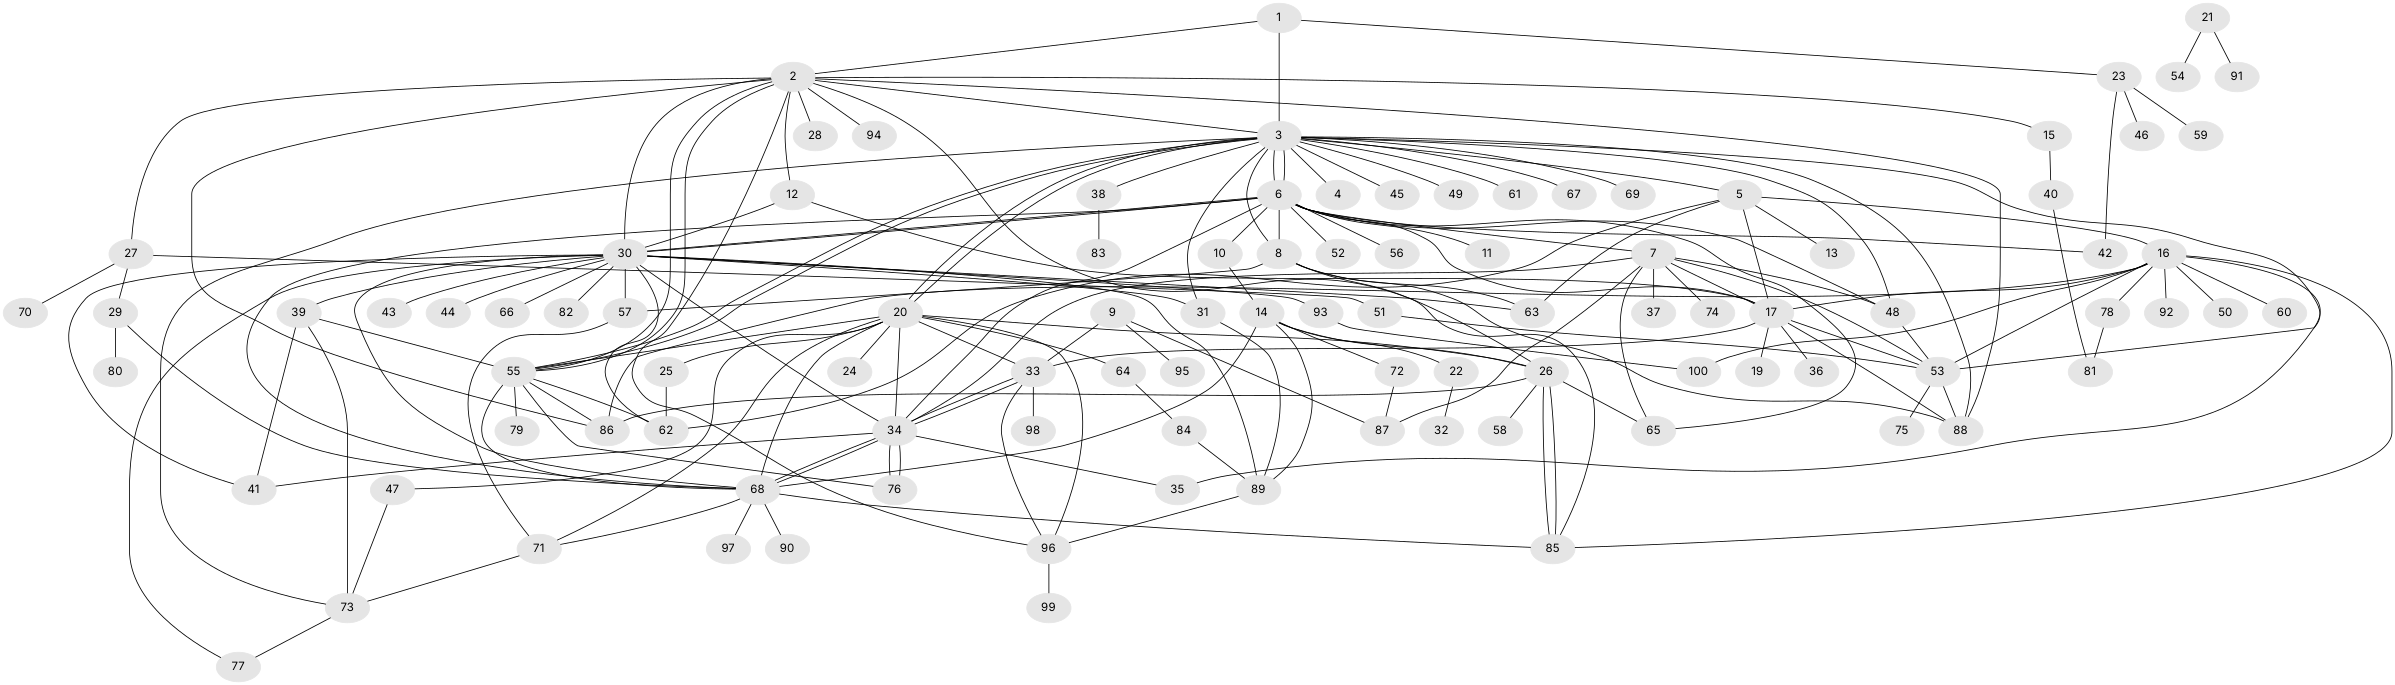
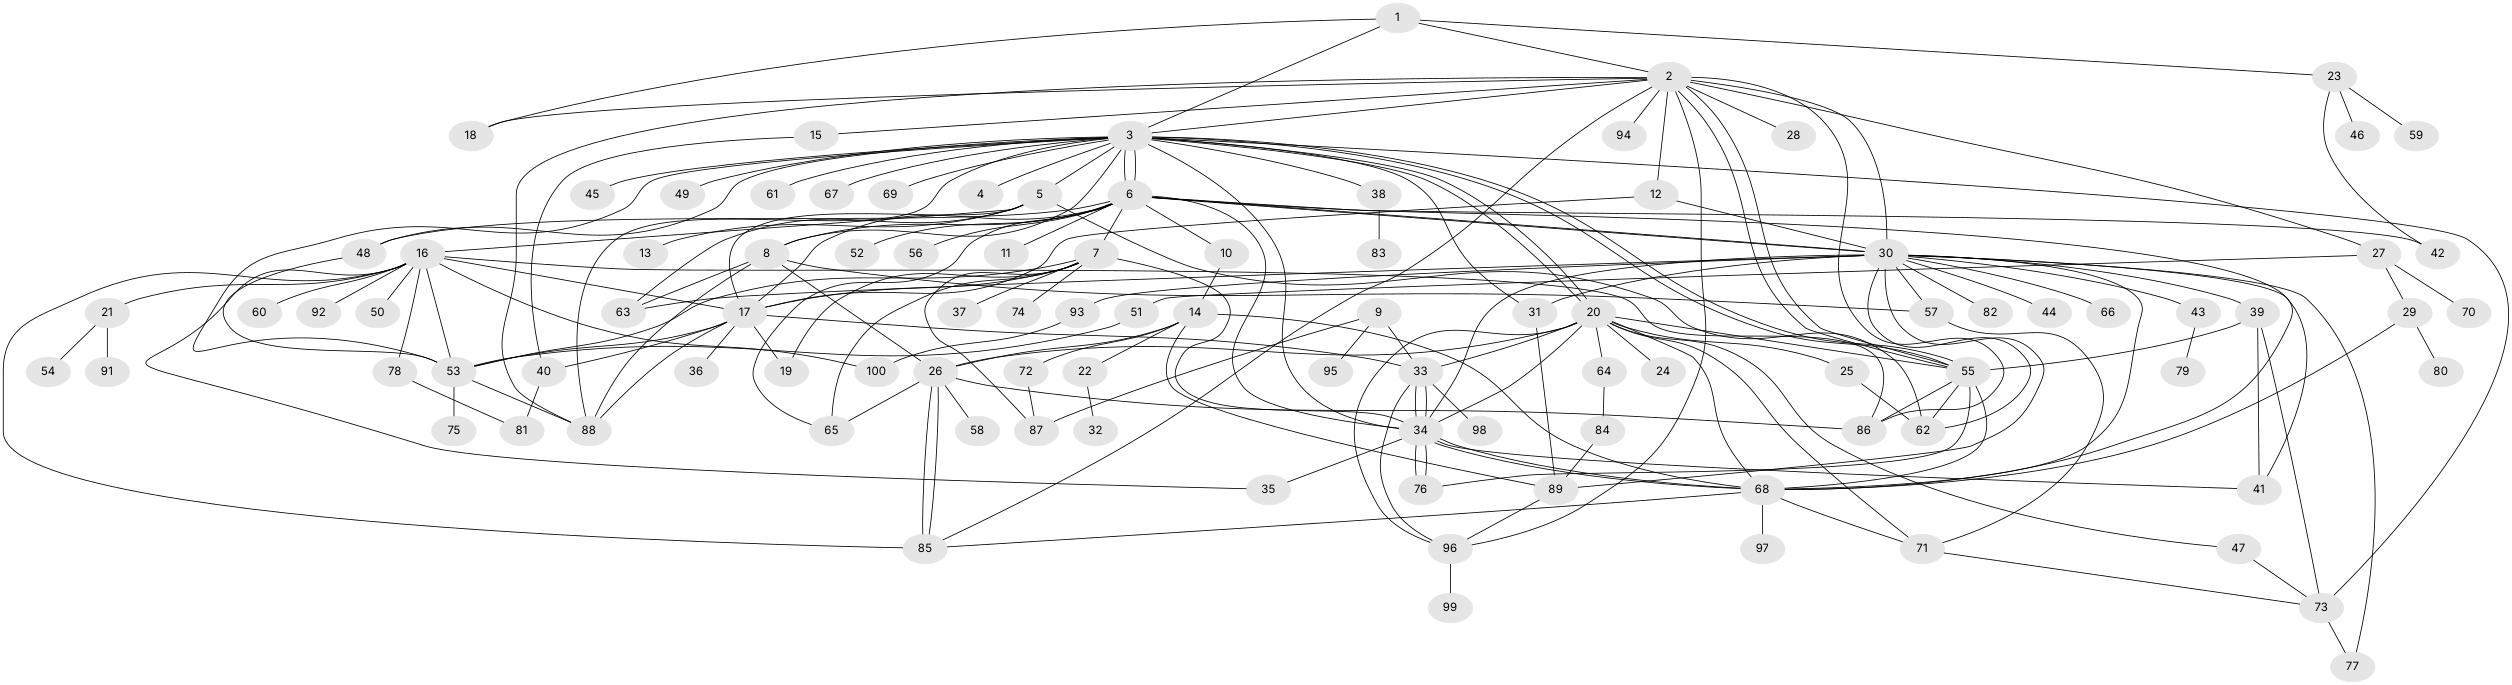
node "18": added
edge "7" -- "48": now "7" -- "19"
edge "16" -- "21": added
edge "3" -- "34": added
edge "17" -- "40": added
edge "55" -- "79": now "43" -- "79"
node "90": removed
